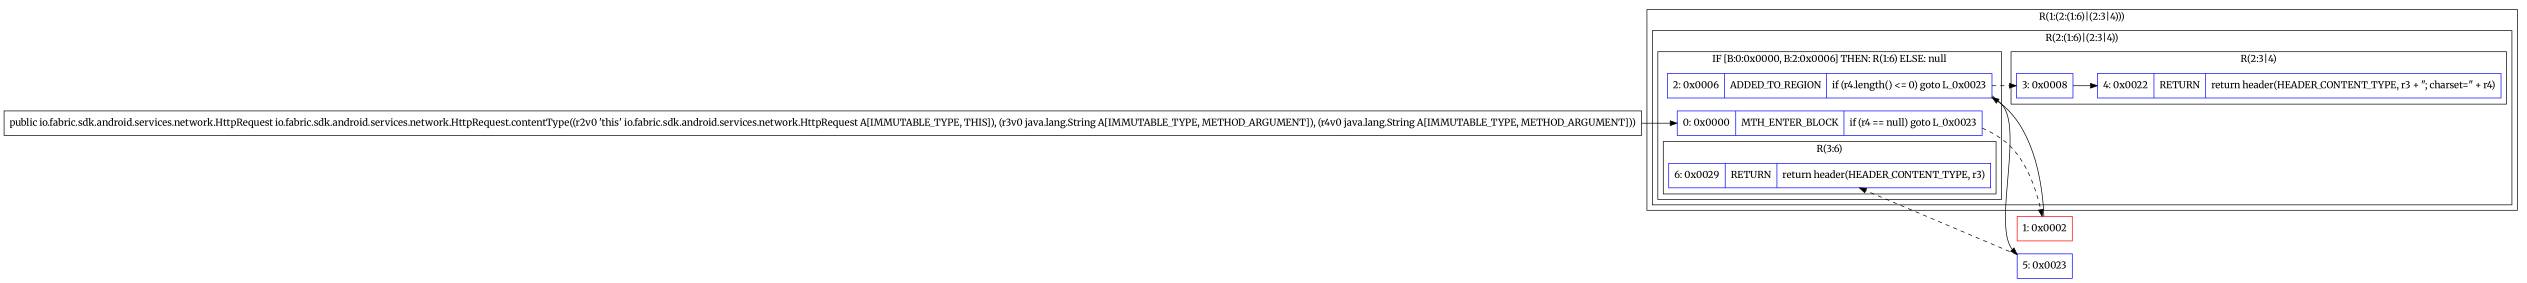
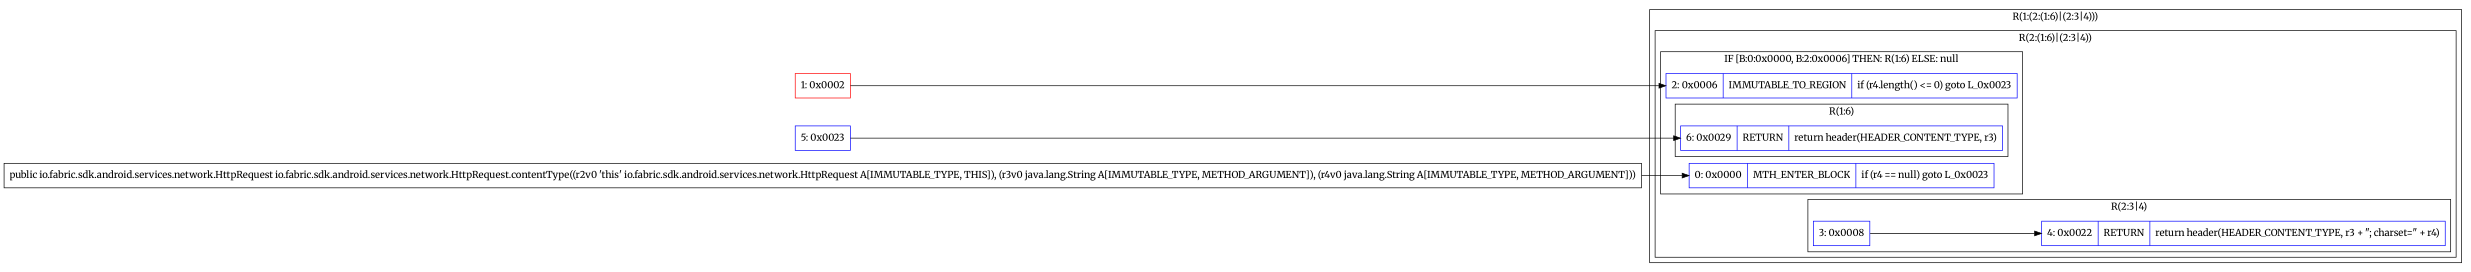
node "2: 0x0006": text "ADDED_TO_REGION" -> "IMMUTABLE_TO_REGION"
edge "2: 0x0006" -> "3: 0x0008": removed
cluster "R(3:6)": label "R(3:6)" -> "R(1:6)"
edge "0: 0x0000" -> "1: 0x0002": removed
edge "2: 0x0006" -> "5: 0x0023": removed
edge "5: 0x0023" -> "6: 0x0029": style dashed -> solid
